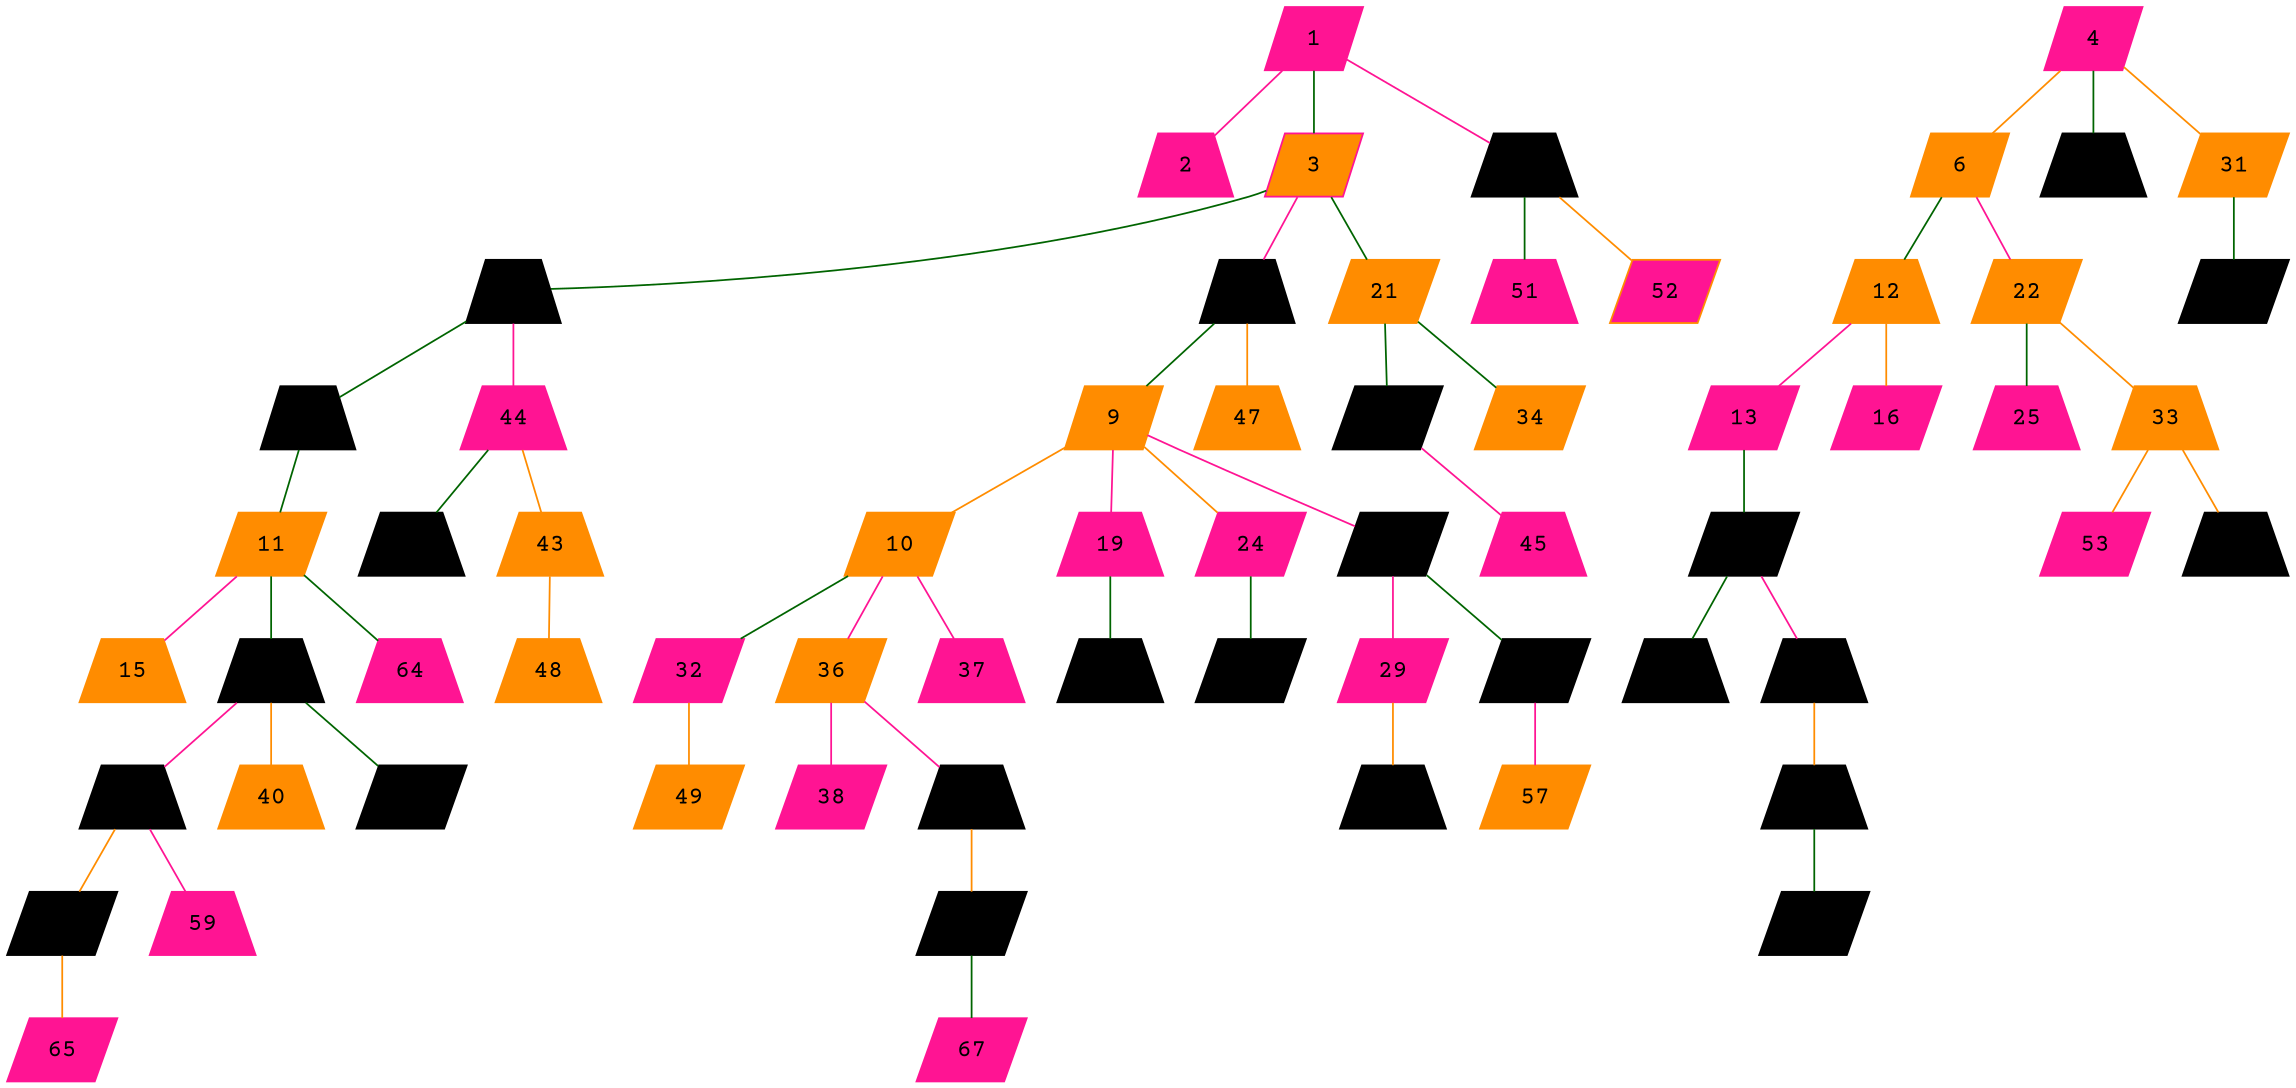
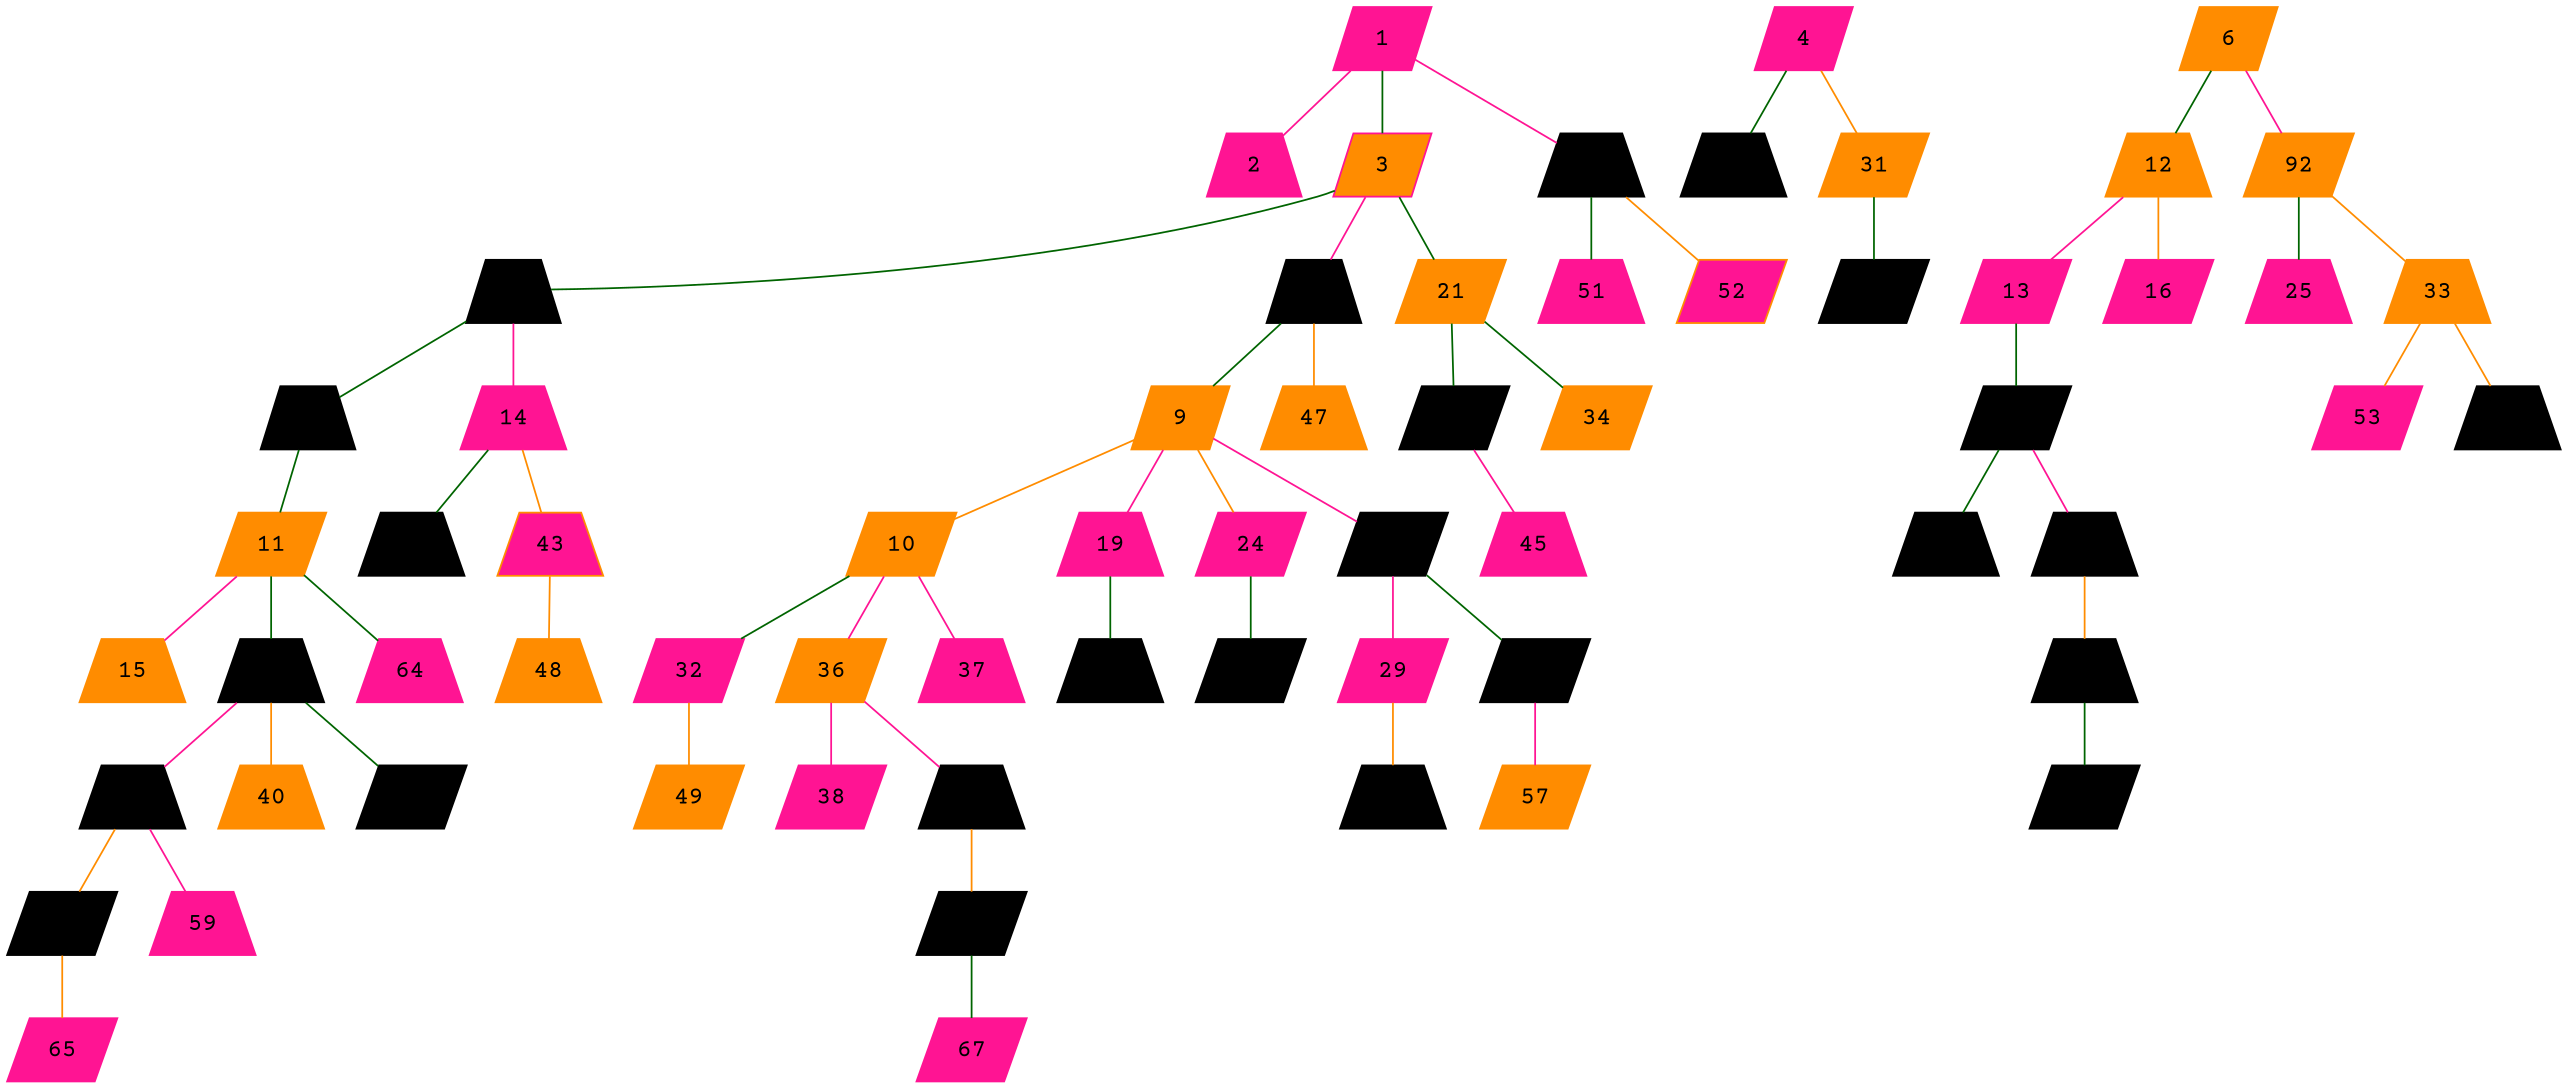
edge "4" -- "6": removed
node "22": label "22" -> "92"
node "44": label "44" -> "14"
node "43": fillcolor darkorange -> deeppink
